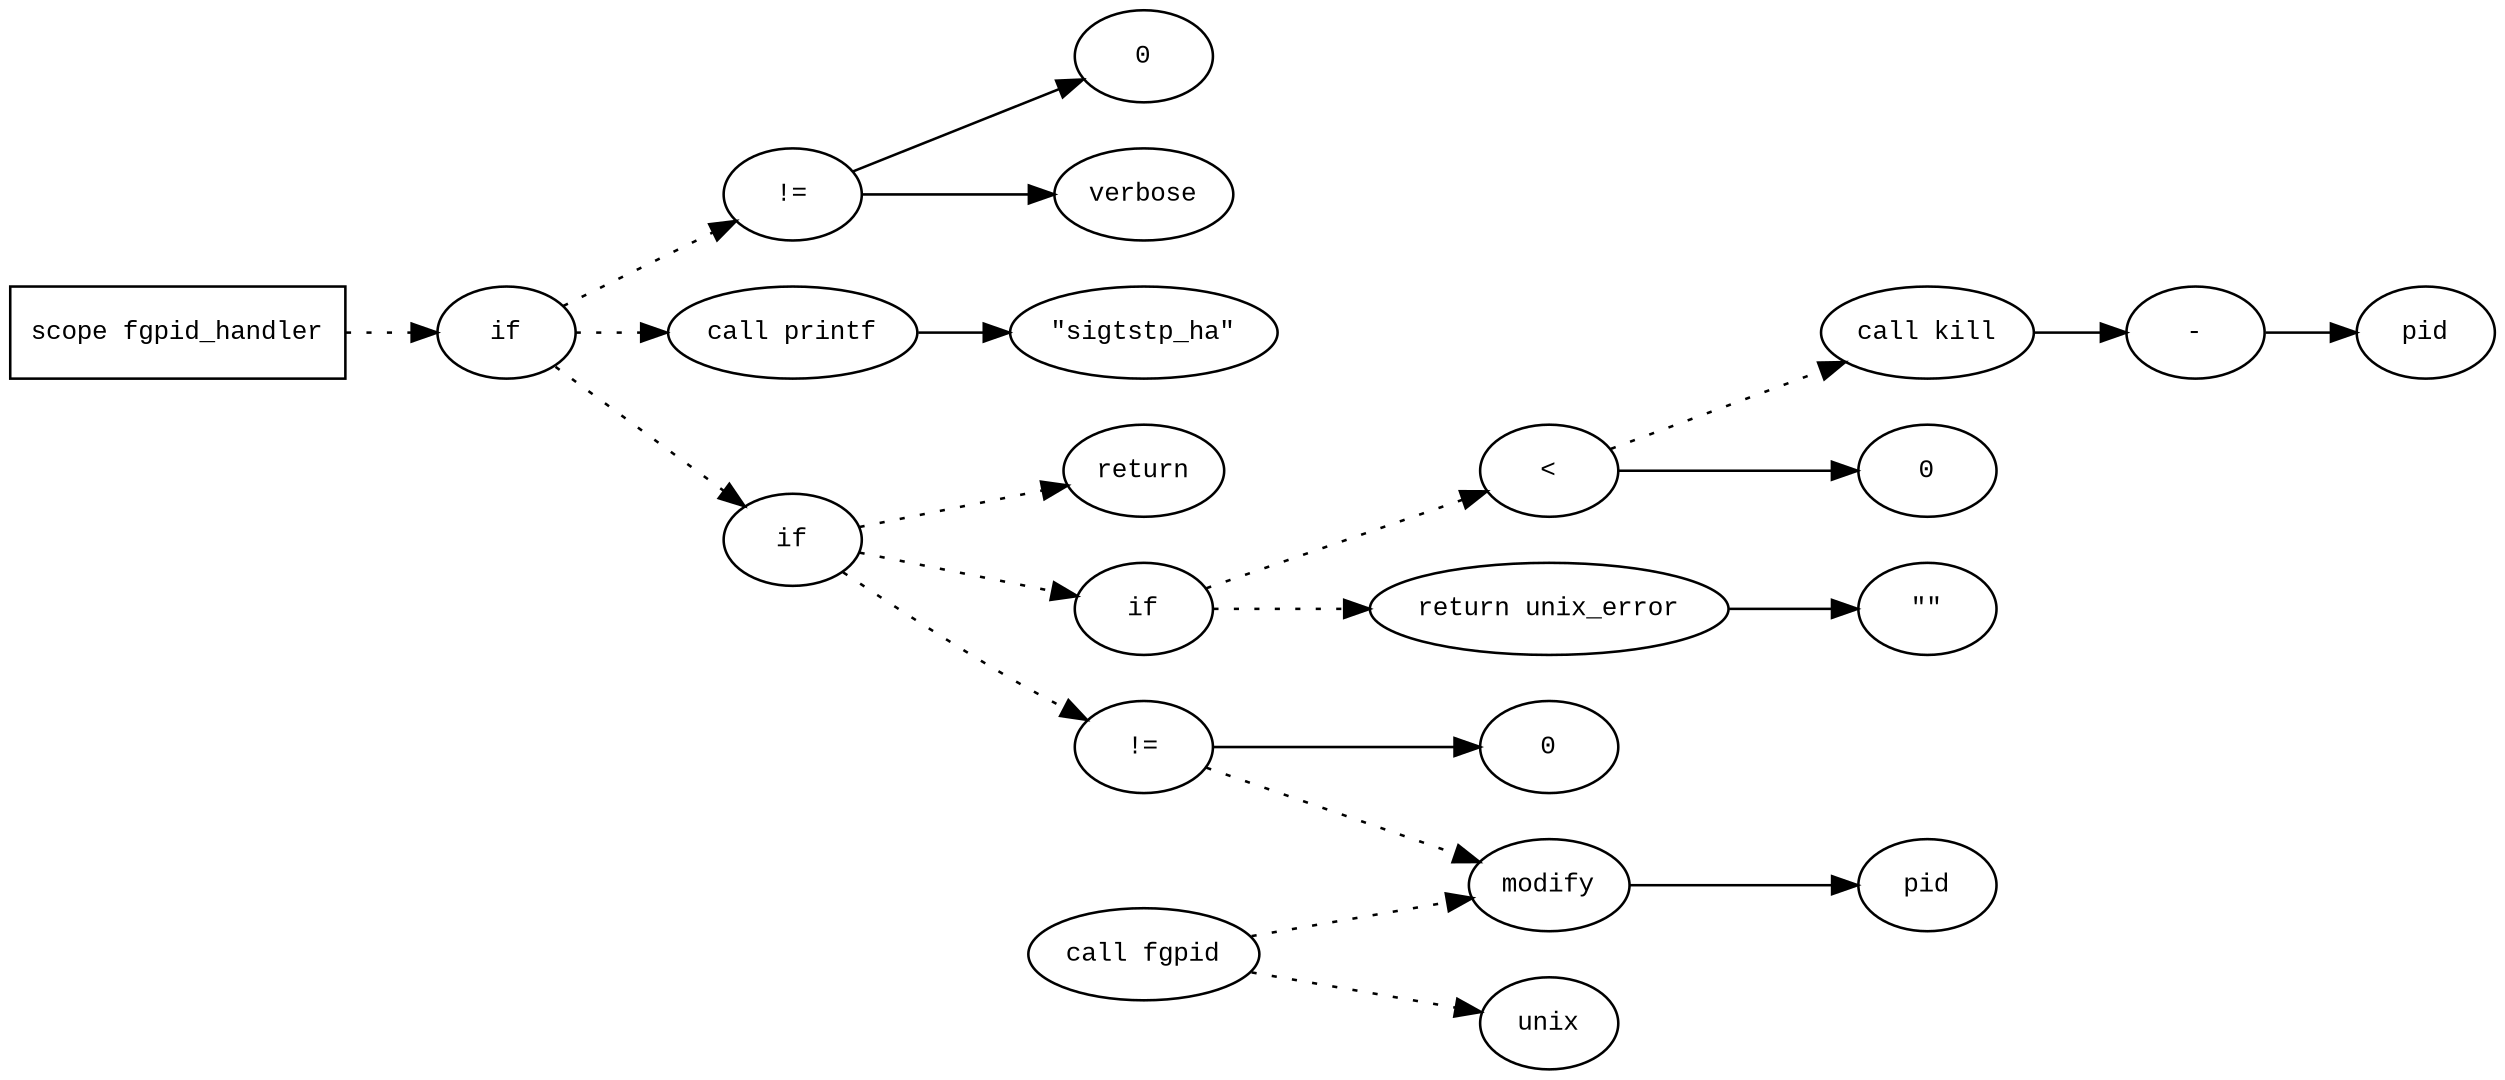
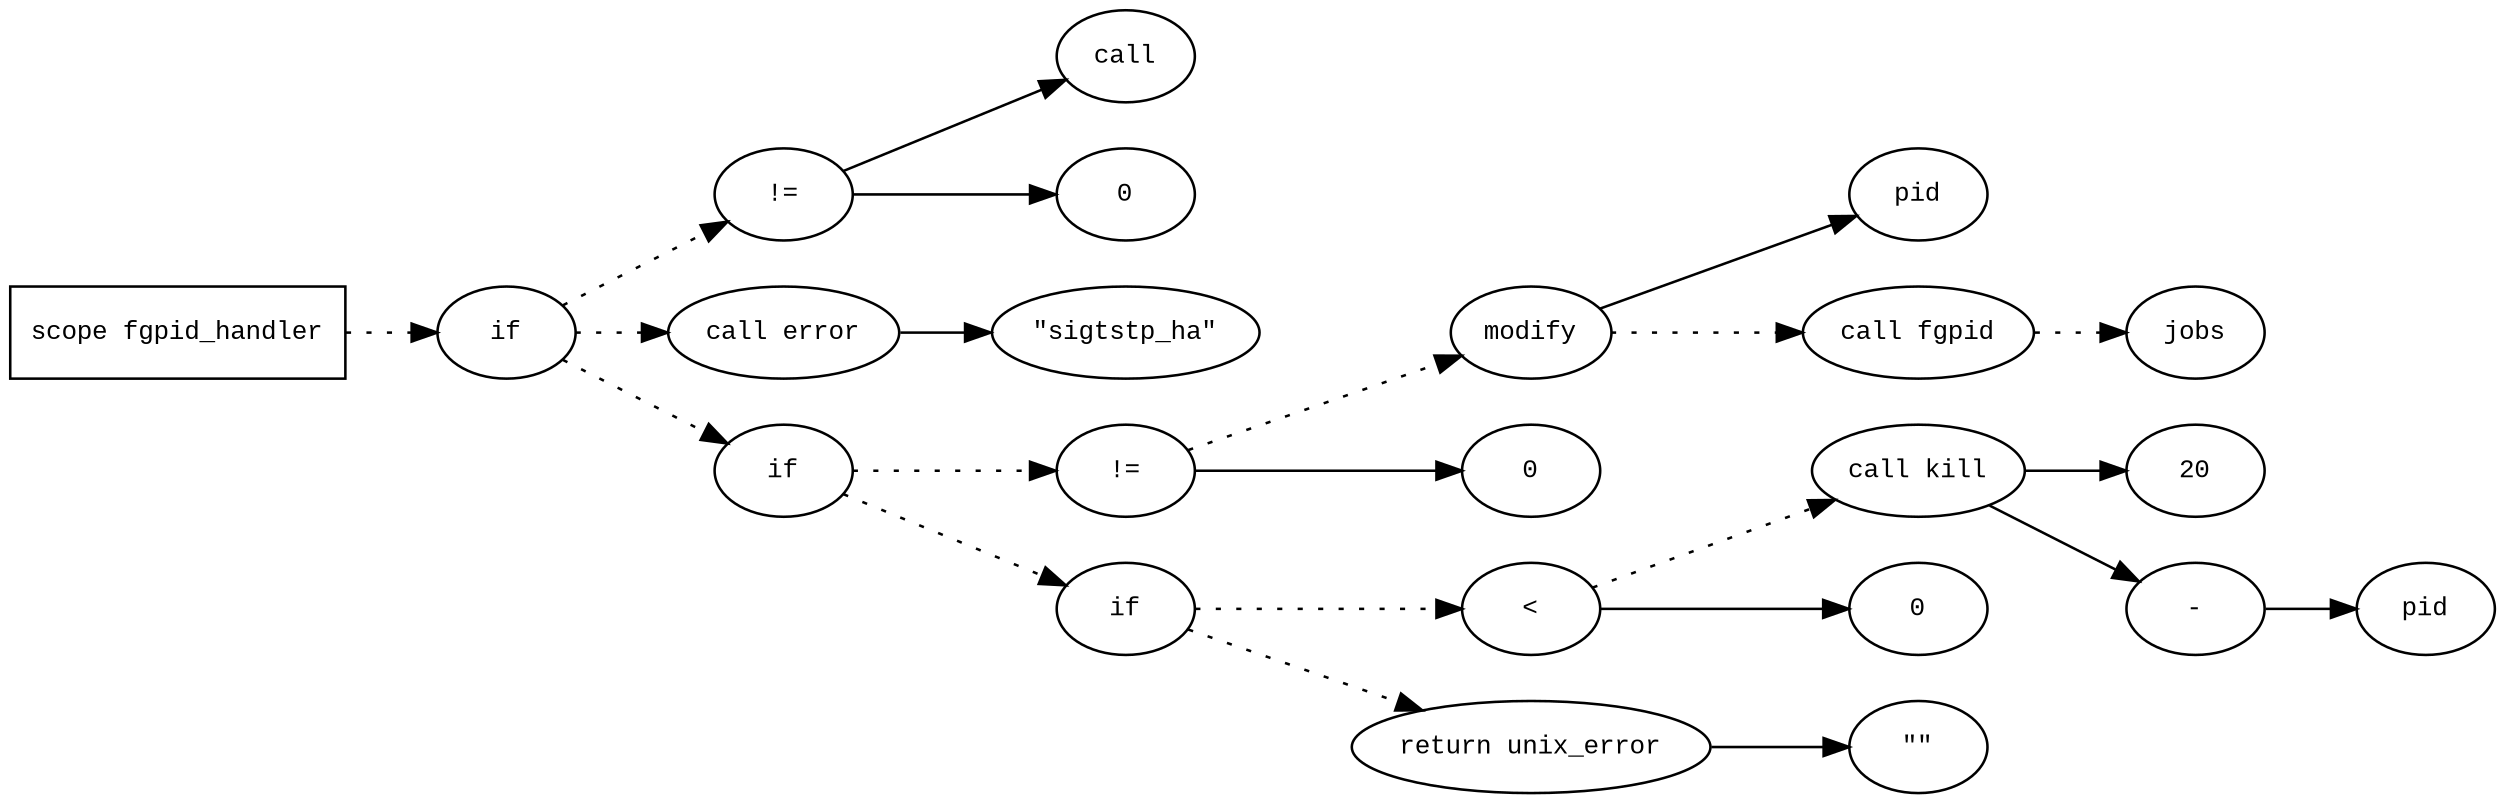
node "verbose": label "verbose" -> "call"
node "call printf": label "call printf" -> "call error"
node "return": removed
node "20": added
edge "call fgpid" -> "modify": reversed
node "unix": label "unix" -> "jobs"
